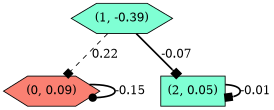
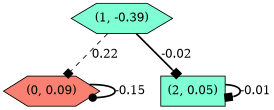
edge "(1, -0.39)" -> "(2, 0.05)": label "-0.07" -> "-0.02"
